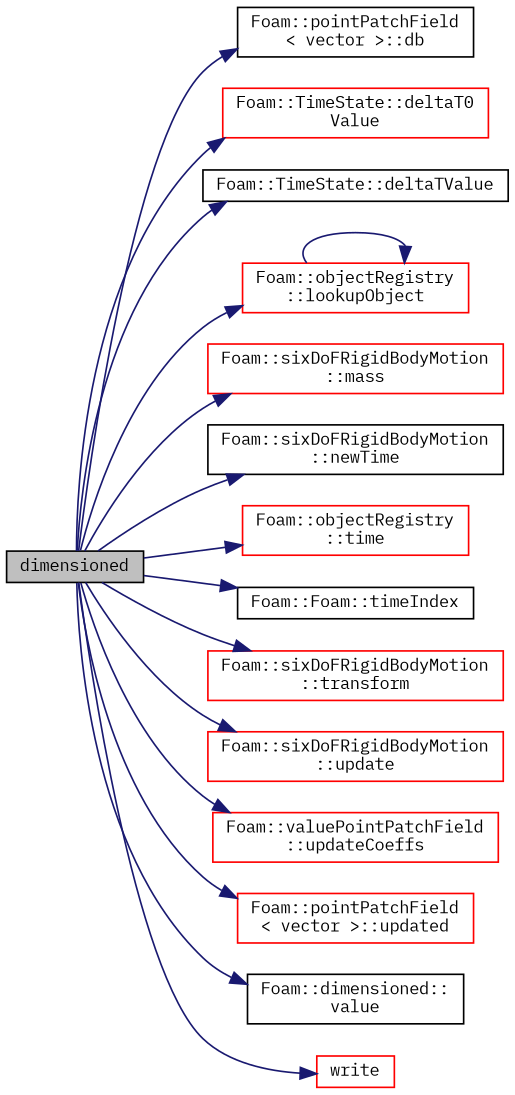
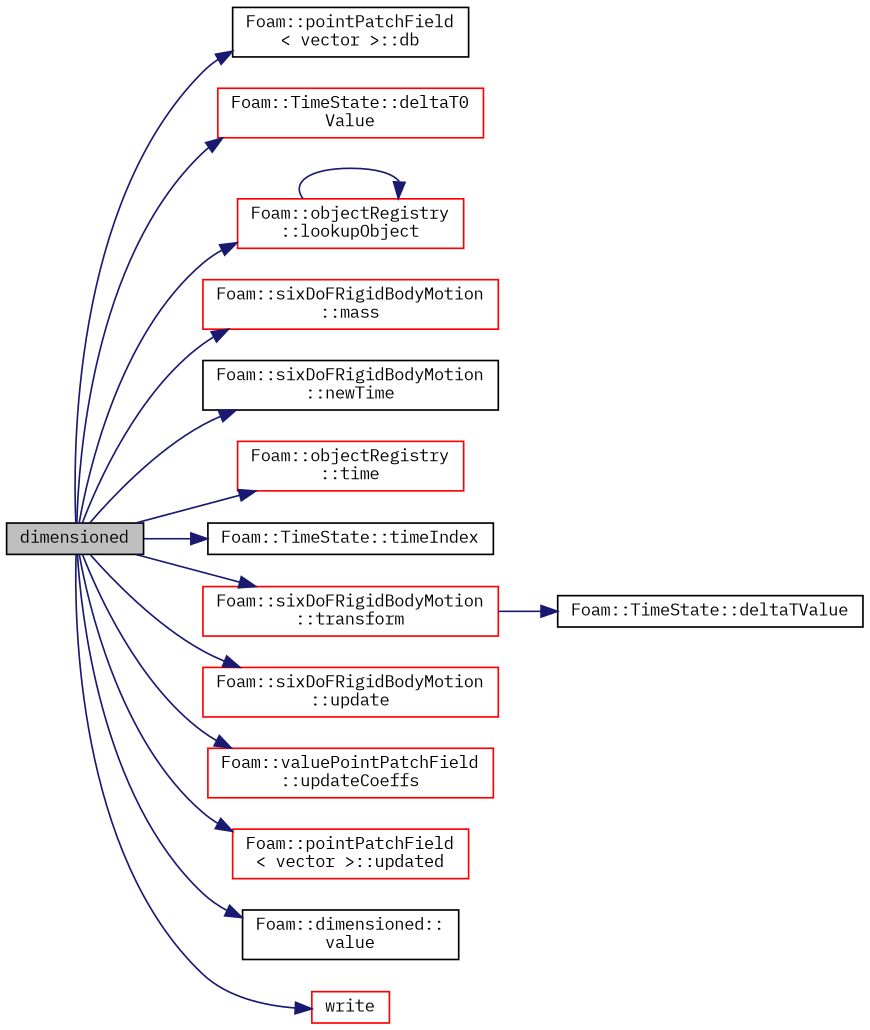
edge "dimensioned" -> "Foam::TimeState::deltaTValue": now "Foam::sixDoFRigidBodyMotion ::transform" -> "Foam::TimeState::deltaTValue"
node "Foam::Foam::timeIndex": label "Foam::Foam::timeIndex" -> "Foam::TimeState::timeIndex"
